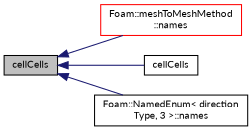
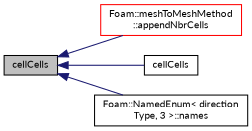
node "Foam::meshToMeshMethod ::names": label "Foam::meshToMeshMethod ::names" -> "Foam::meshToMeshMethod ::appendNbrCells"
